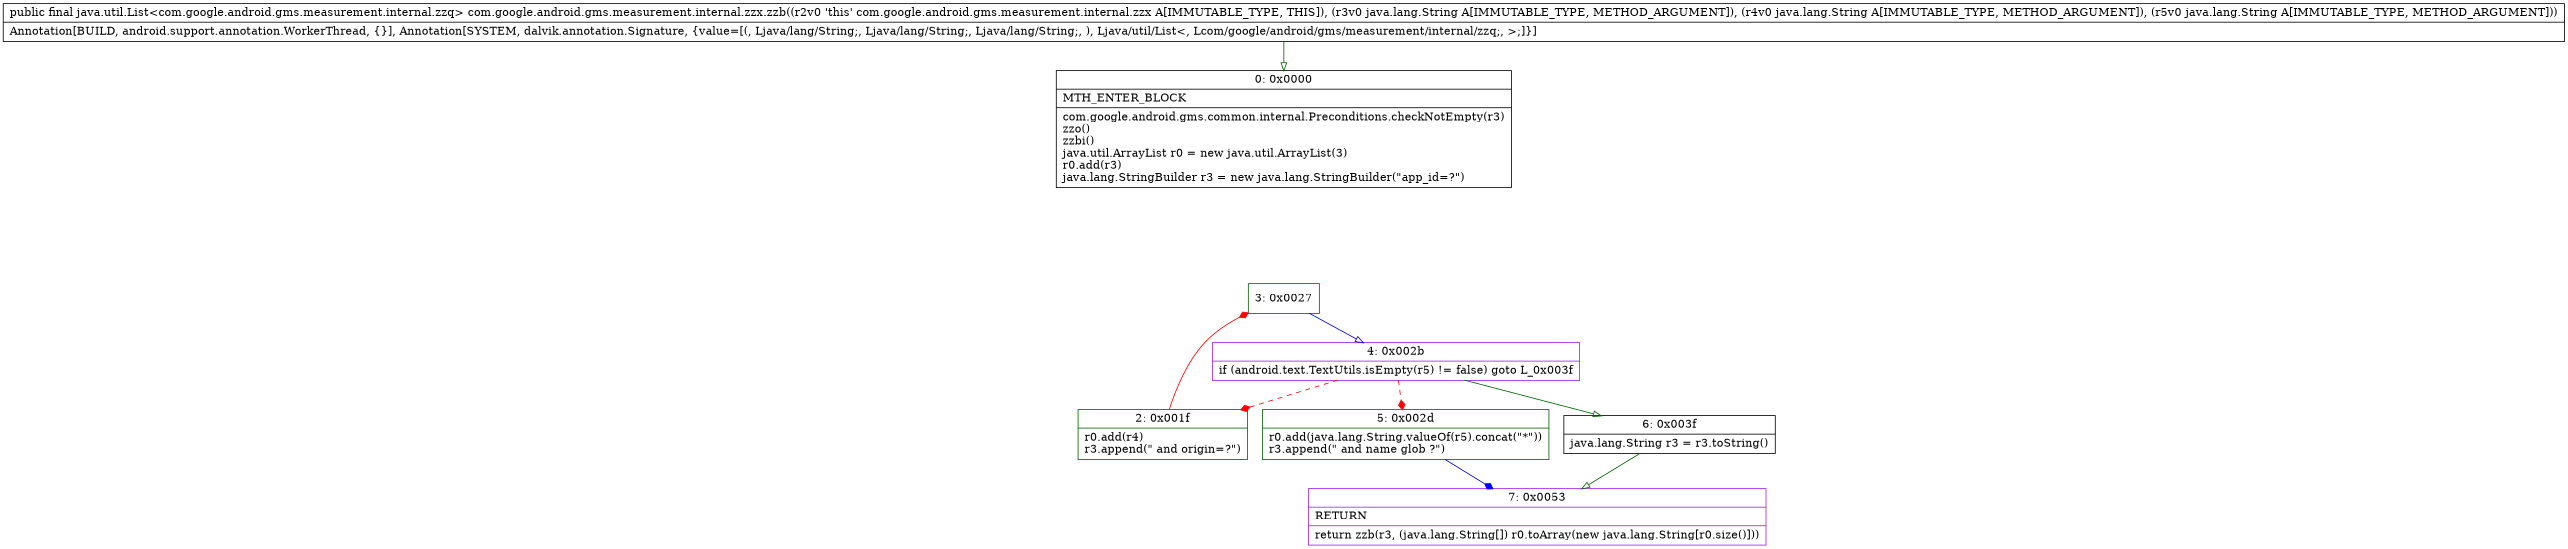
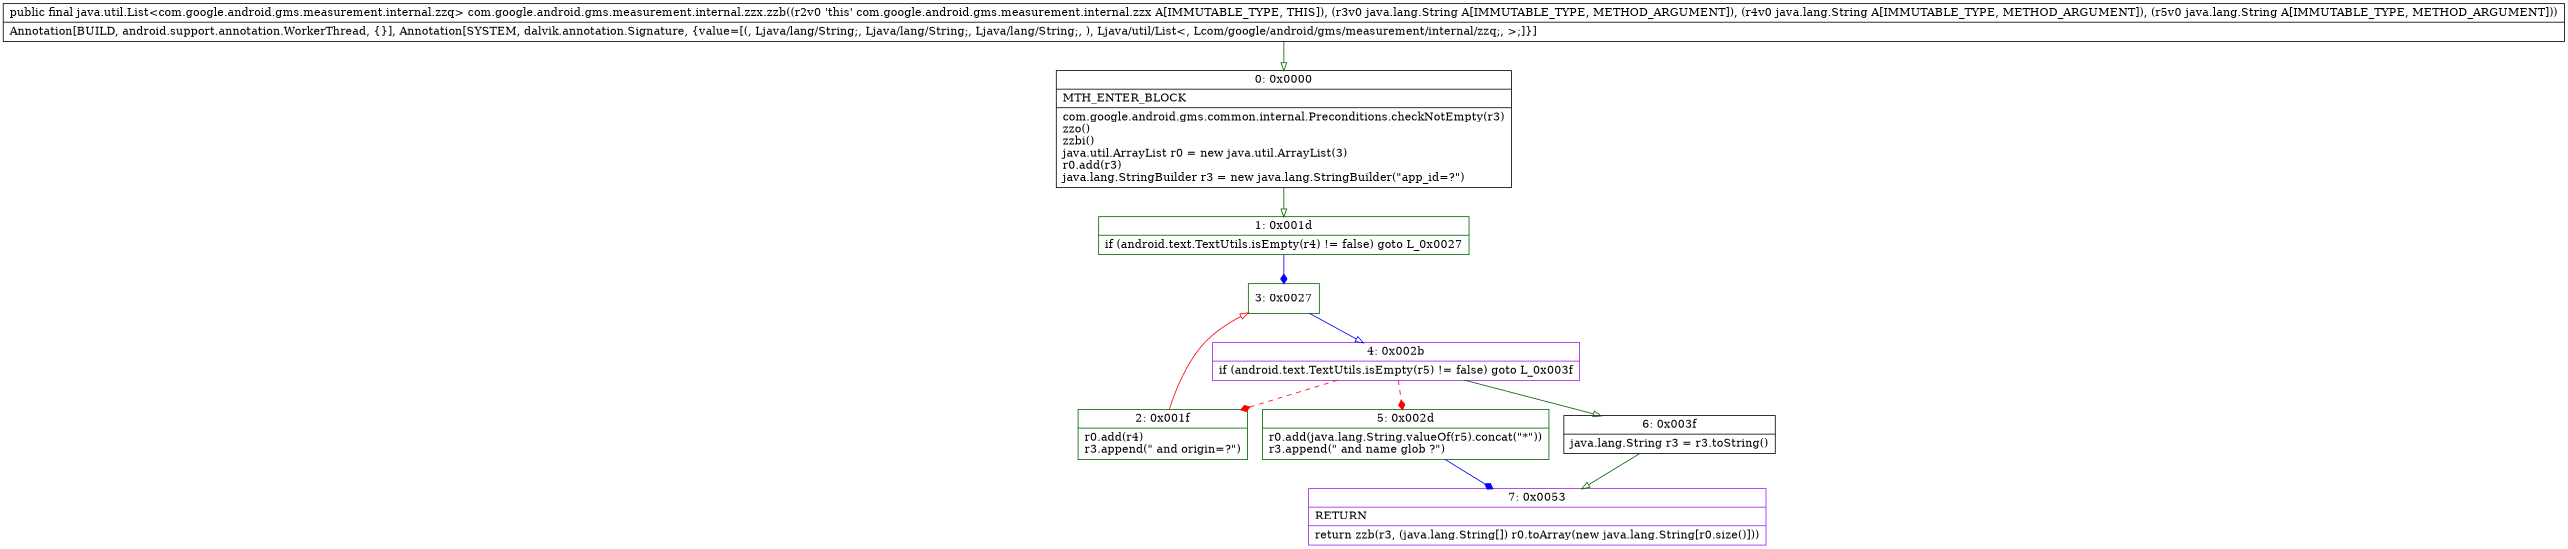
node "1: 0x001d": added
edge "2: 0x001f" -> "3: 0x0027": arrowhead diamond -> onormal
